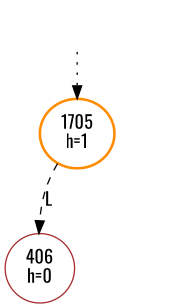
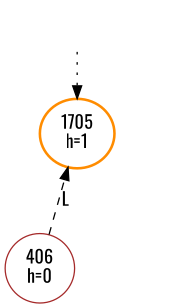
edge "1705 h=1" -> "406 h=0": reversed
